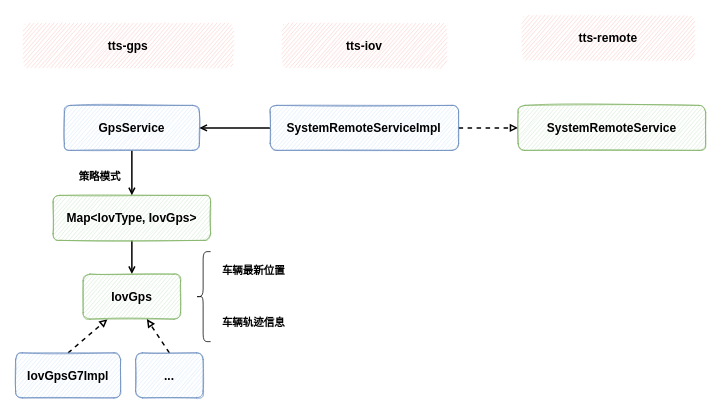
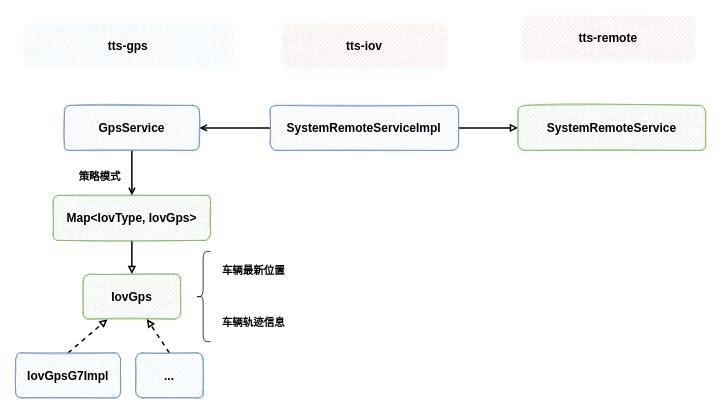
node "tts-gps": fillcolor #f8cecc -> #dae8fc
edge "SystemRemoteServiceImpl" -> "SystemRemoteService": style dashed -> solid
edge "Map<IovType, IovGps>" -> "IovGps": arrowhead open -> block
